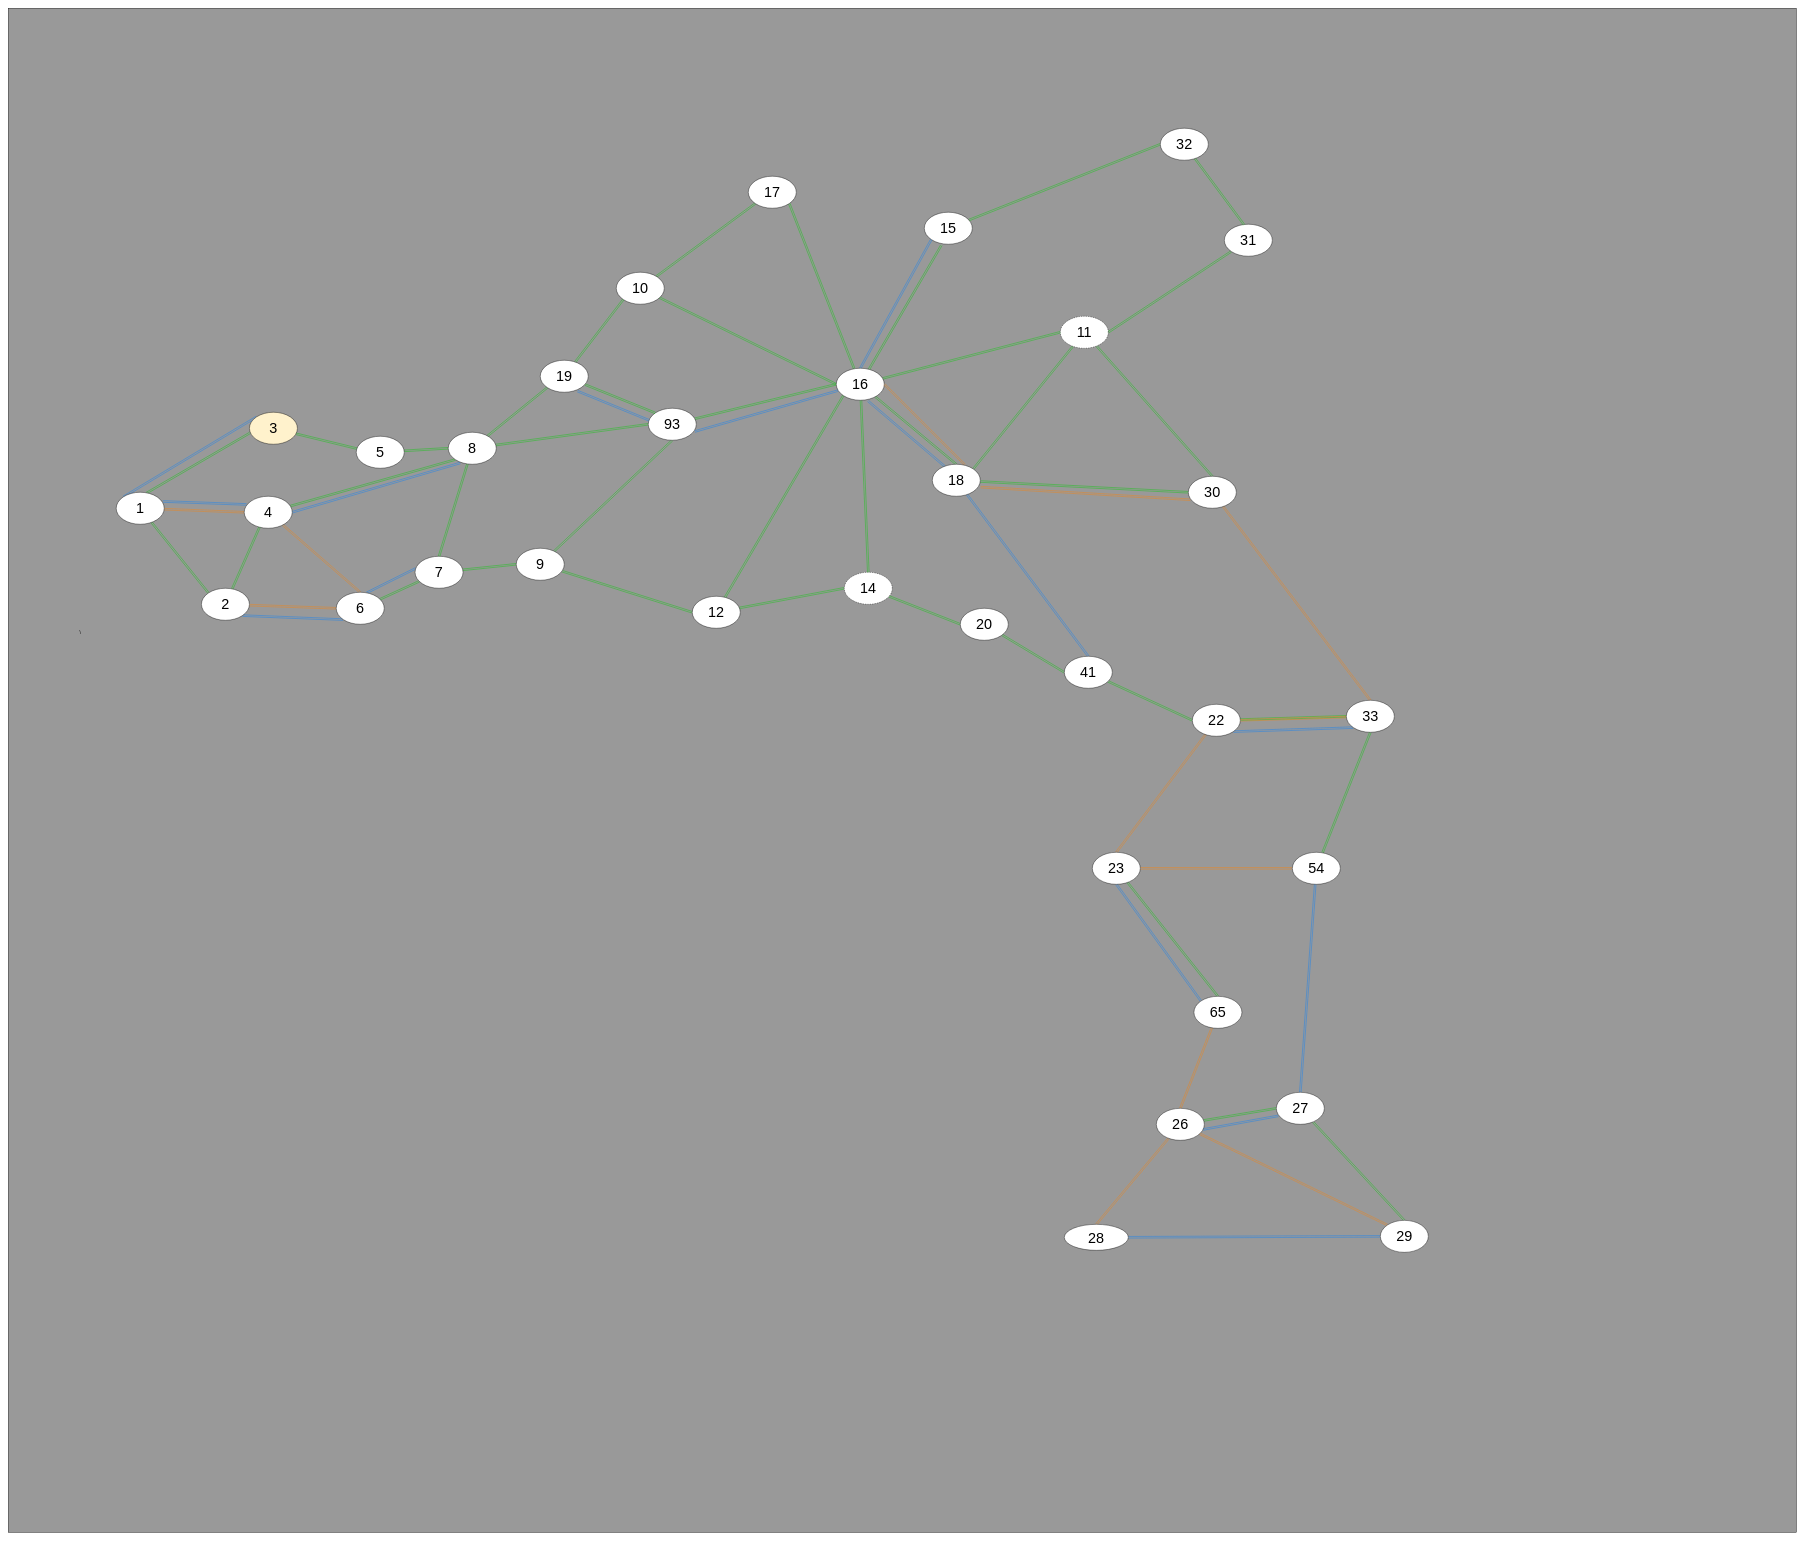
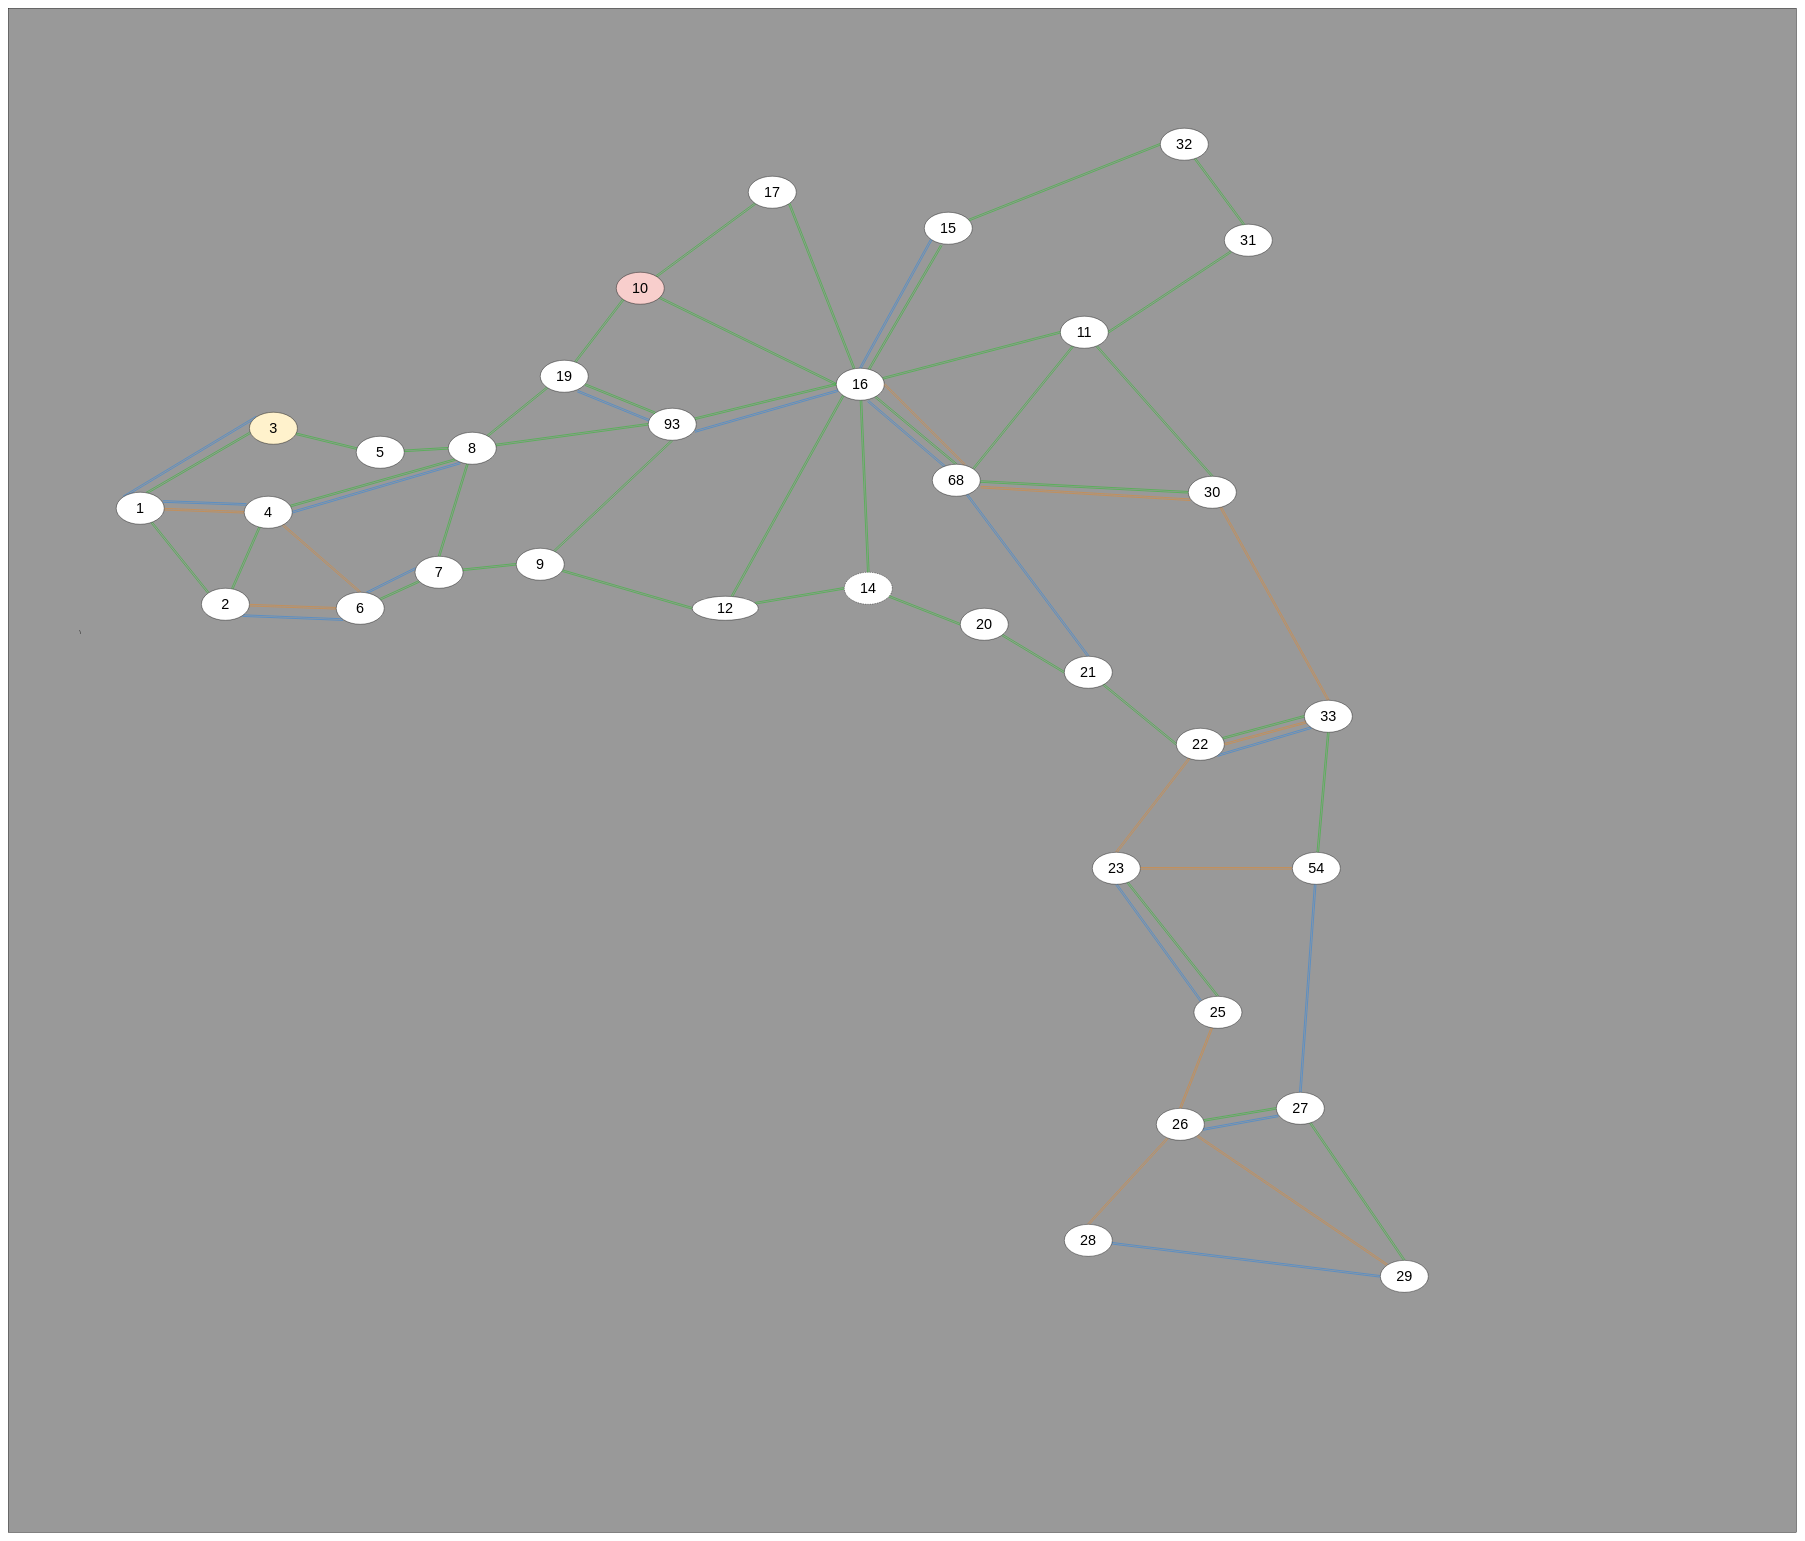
node "10": fillcolor #ffffff -> #f8cecc
node "11": style dashed -> solid
node "18": label "18" -> "68"
node "12": size 48x32 -> 66x24
node "41": label "41" -> "21"
node "33": moved (1370, 716) -> (1328, 716)
node "22": moved (1216, 720) -> (1200, 744)
node "65": label "65" -> "25"
node "29": moved (1404, 1236) -> (1404, 1276)
node "28": size 64x26 -> 48x32
